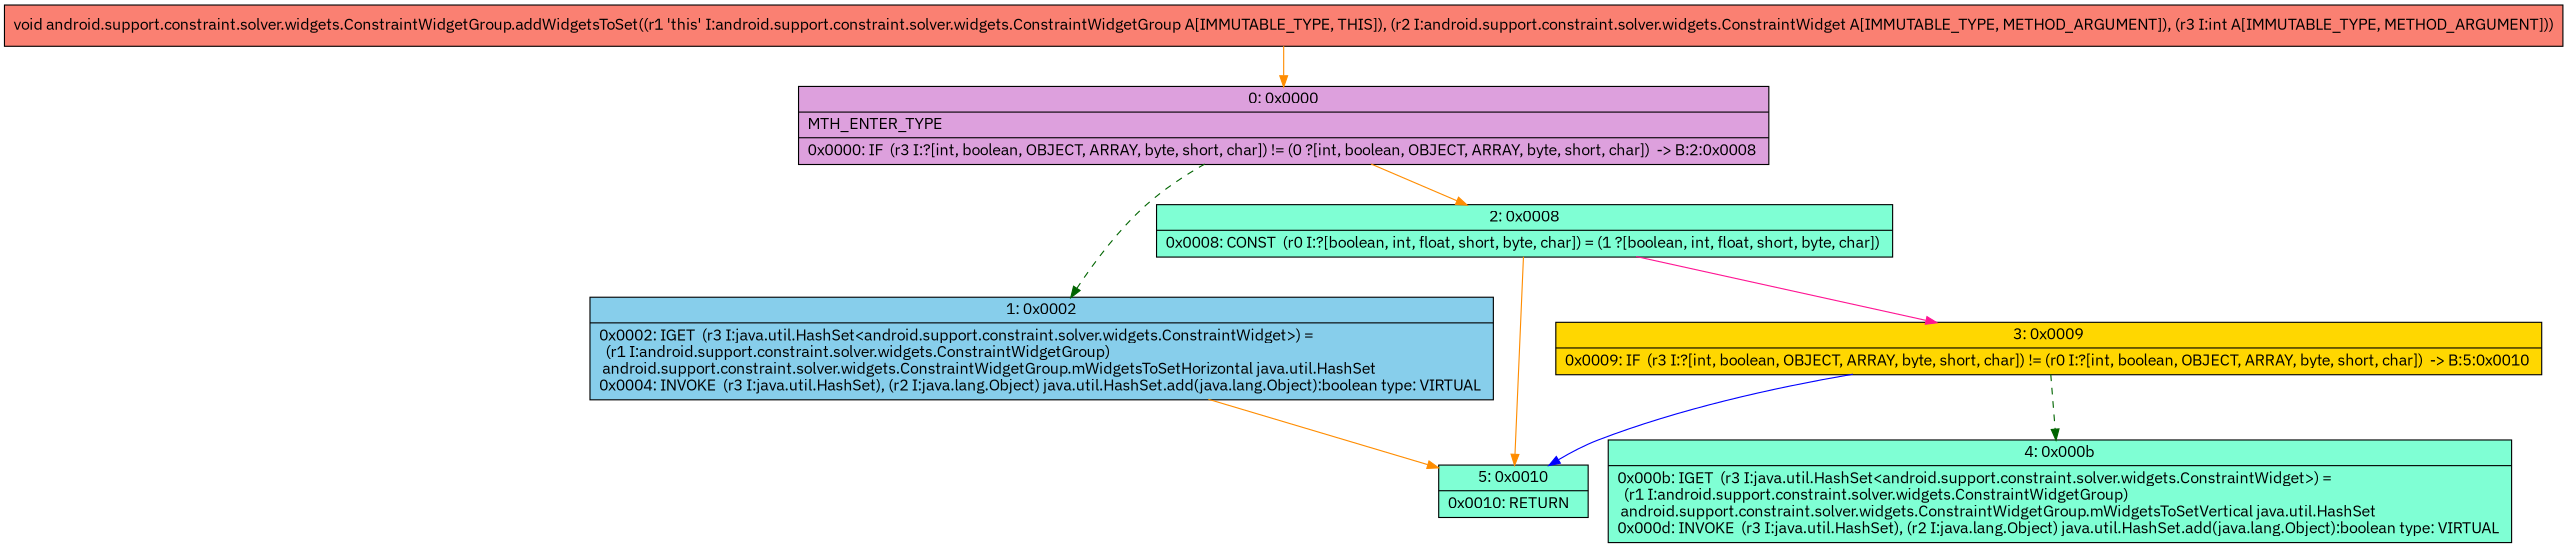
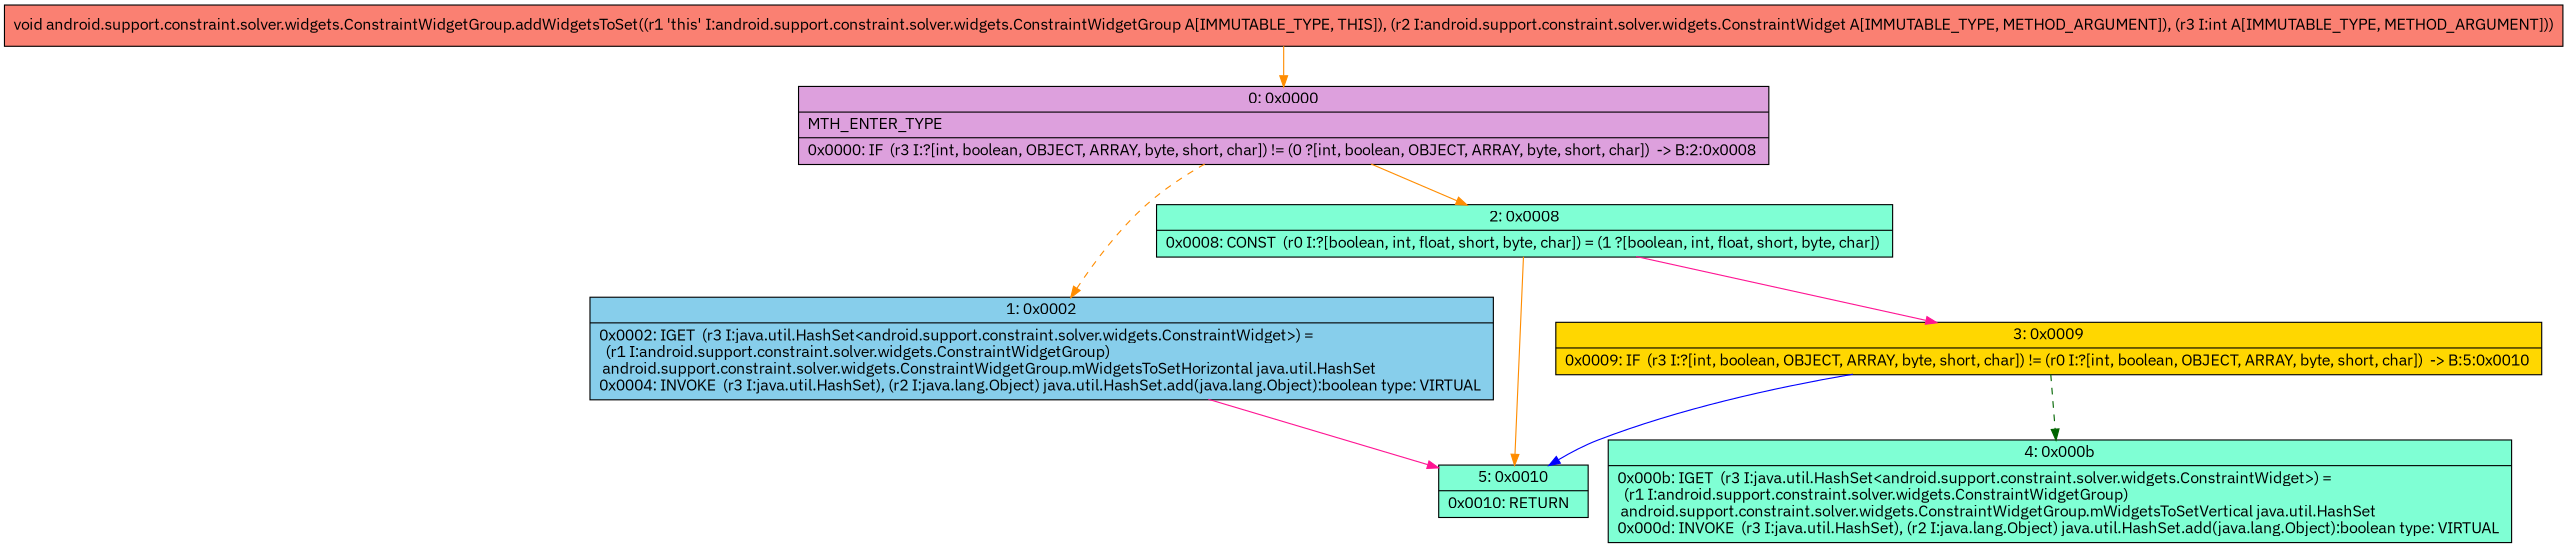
edge "0: 0x0000" -> "1: 0x0002": color darkgreen -> darkorange
edge "1: 0x0002" -> "5: 0x0010": color darkorange -> deeppink
